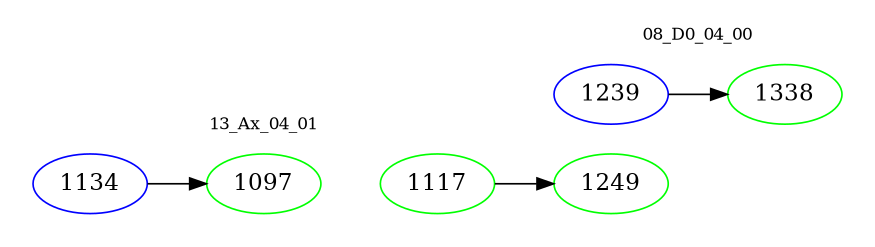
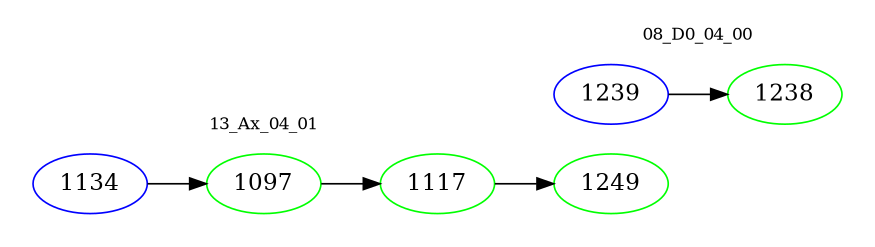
node "1338": label "1338" -> "1238"
edge "1097" -> "1117": added
